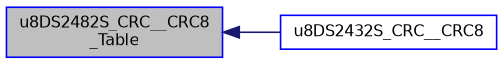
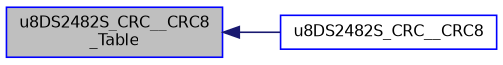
node "u8DS2432S_CRC__CRC8": label "u8DS2432S_CRC__CRC8" -> "u8DS2482S_CRC__CRC8"
